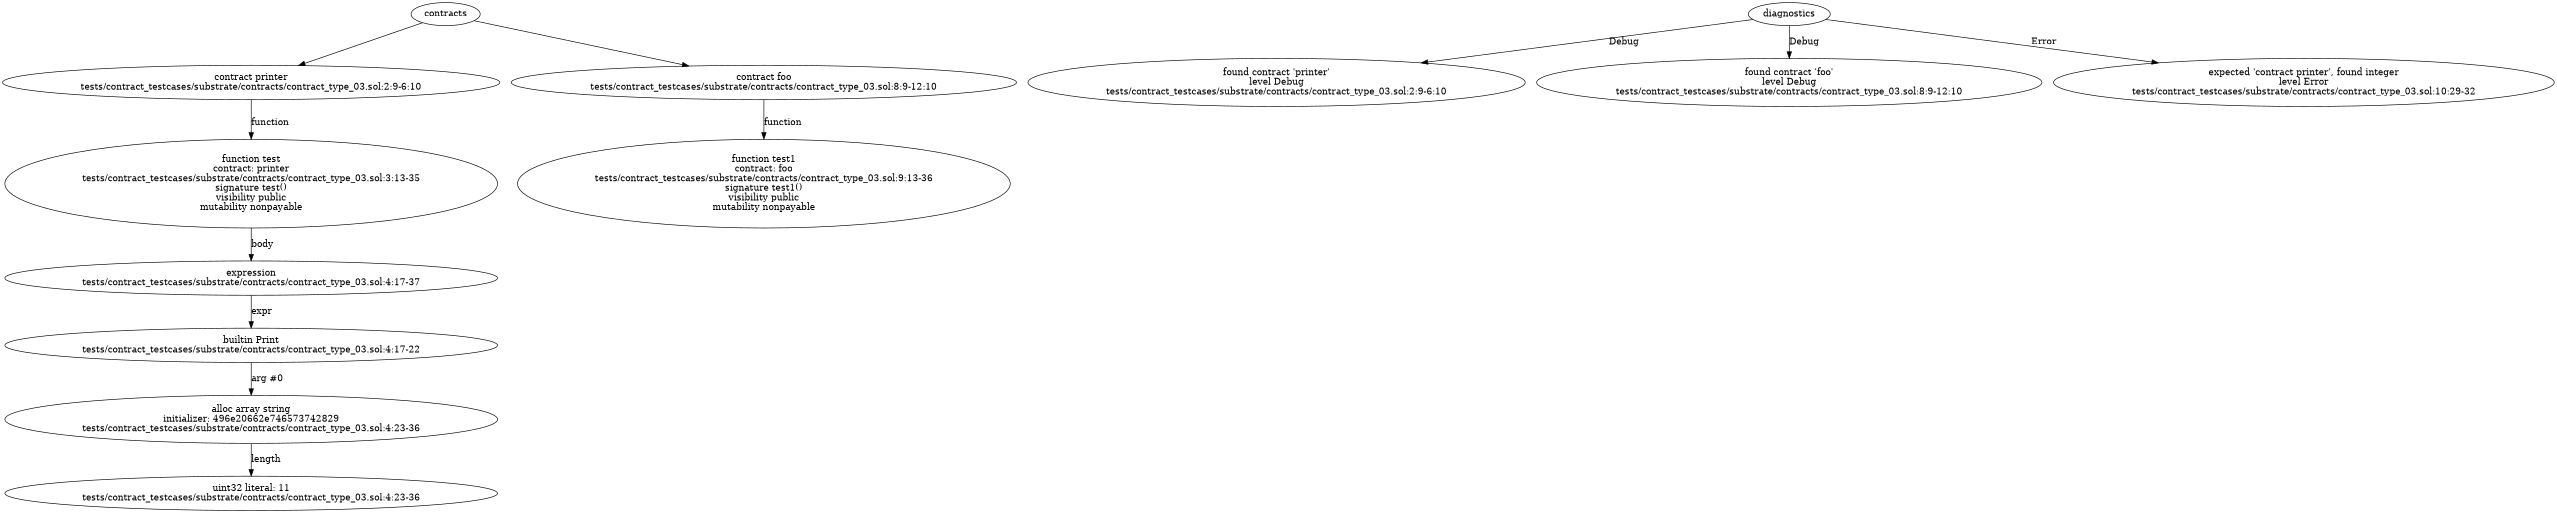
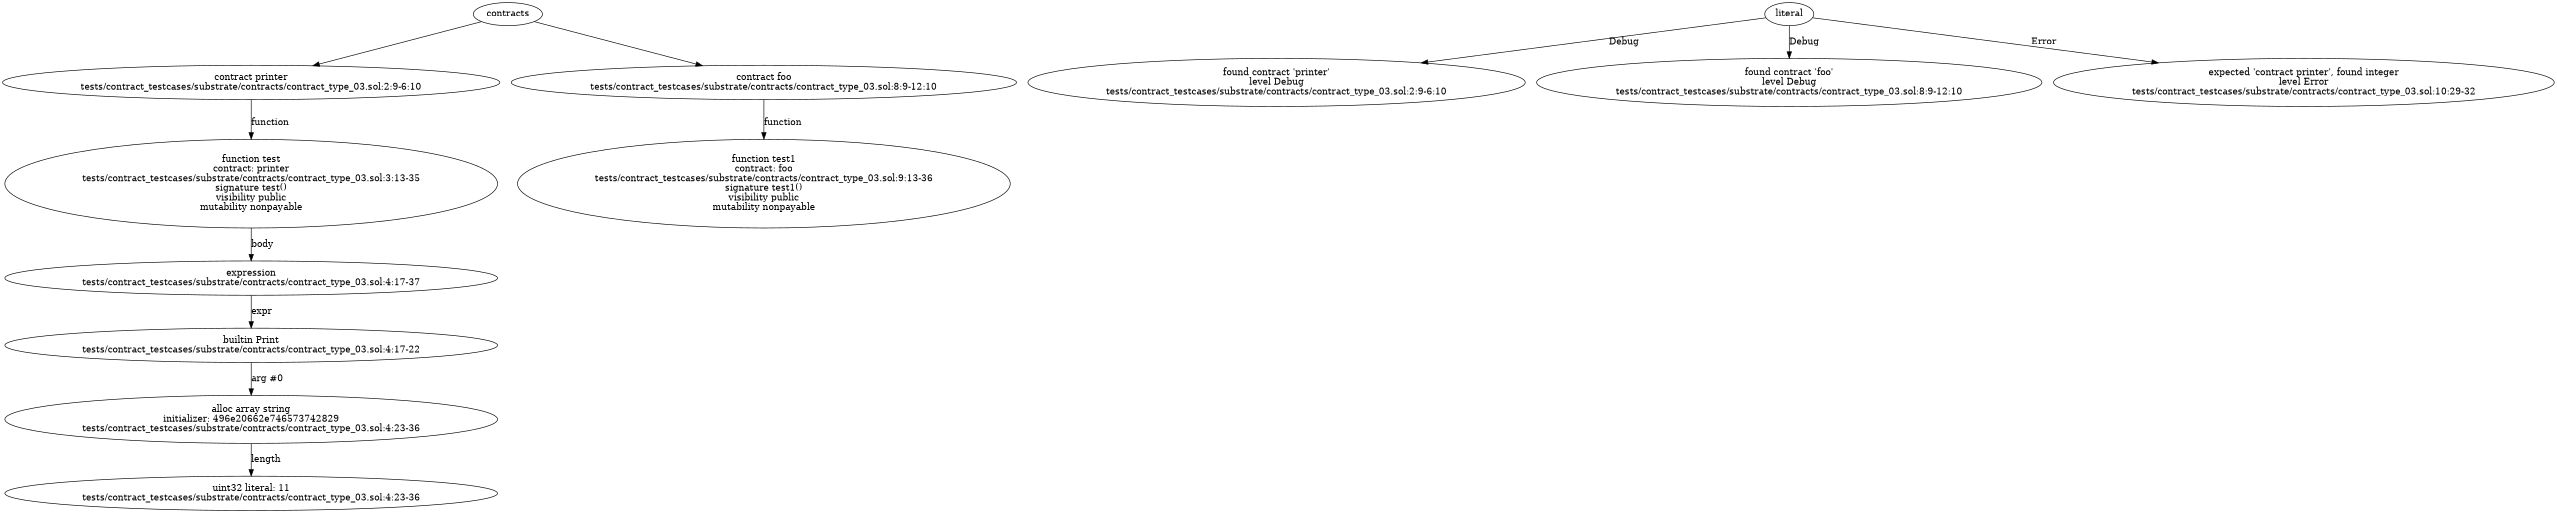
node "diagnostics": label "diagnostics" -> "literal"
